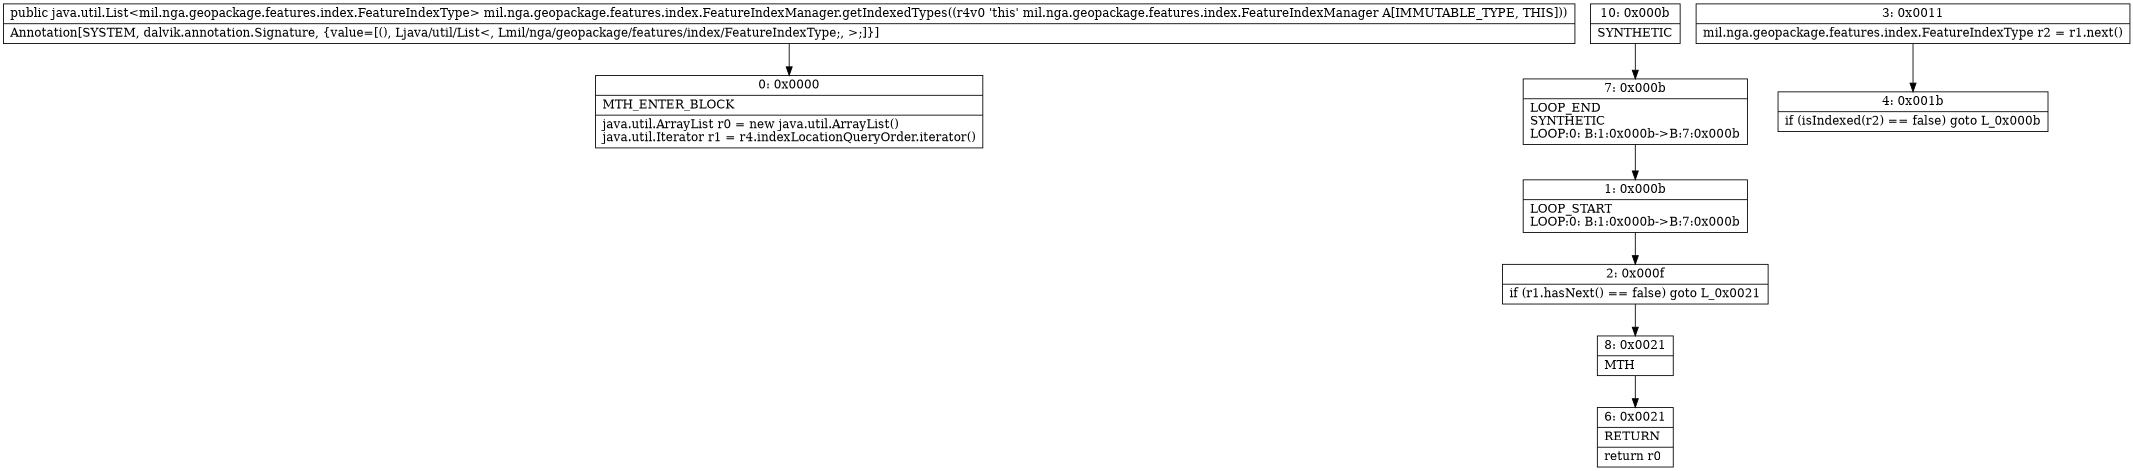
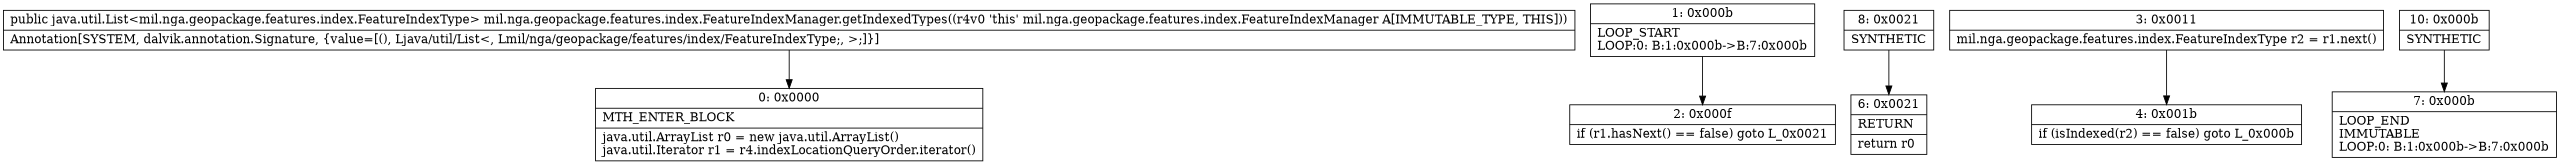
node "7: 0x000b": text "SYNTHETIC" -> "IMMUTABLE"
edge "7: 0x000b" -> "1: 0x000b": removed
edge "2: 0x000f" -> "8: 0x0021": removed
node "8: 0x0021": text "MTH" -> "SYNTHETIC"
